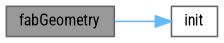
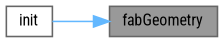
edge "fabGeometry" -> "init": reversed
